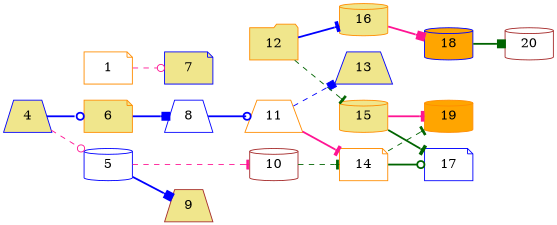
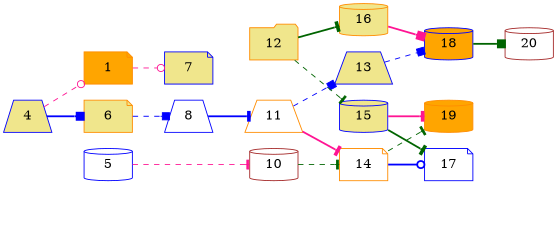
edge "12" -> "16": color blue -> darkgreen
edge "13" -> "18": added
node "1": fillcolor white -> orange
edge "4" -> "6": arrowhead odot -> box
edge "6" -> "8": style bold -> dashed
edge "8" -> "11": arrowhead odot -> tee
node "15": color darkorange -> blue
edge "4" -> "5": now "4" -> "1"
edge "14" -> "17": color darkgreen -> blue
node "9": removed
